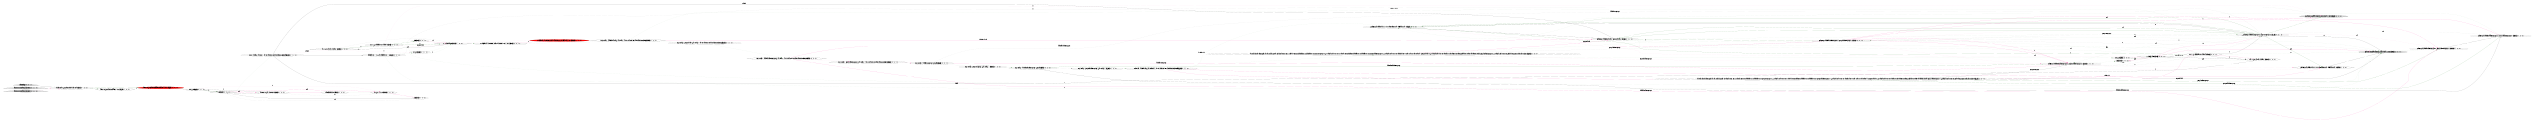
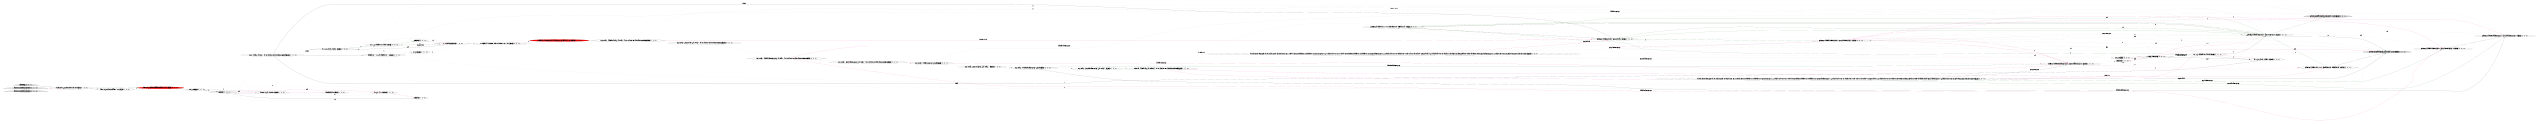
edge "sr(i((1( = (SelectResults)q.execute()@@@73@@@['1', '1', '1']" -> "i < queries.length@@@70@@@['0', '0', '1']": label "i" -> "expectedProjectionCallabck"
